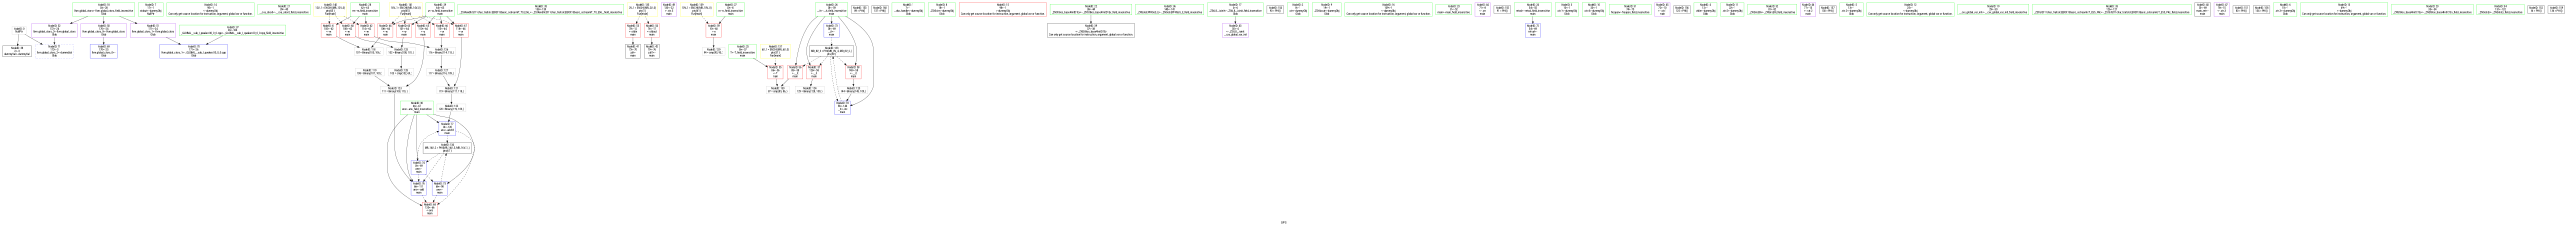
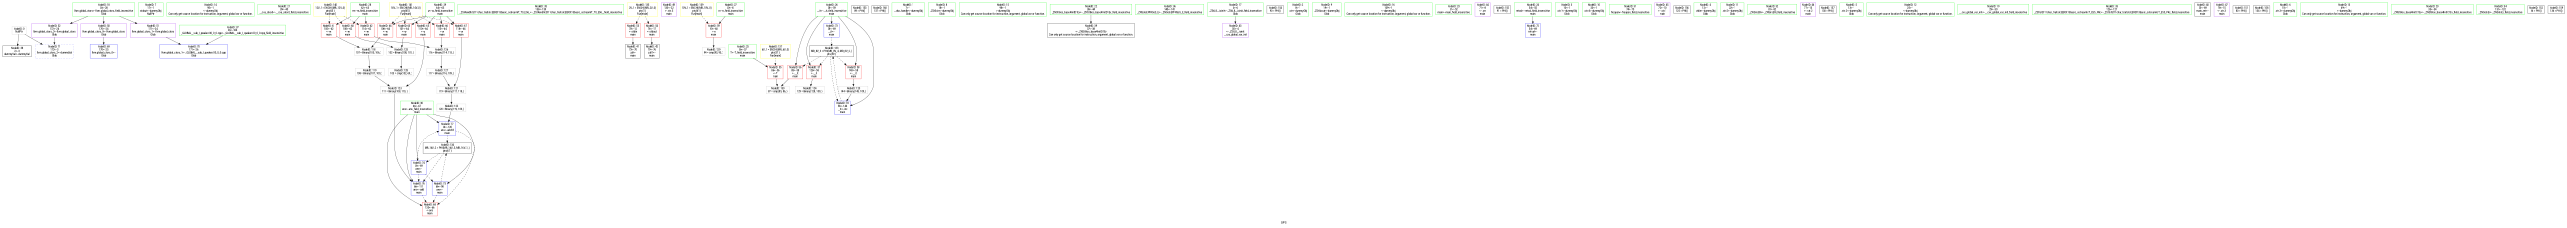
node "NodeID: 15": color red -> green
edge "NodeID: 118" -> "NodeID: 119": added
